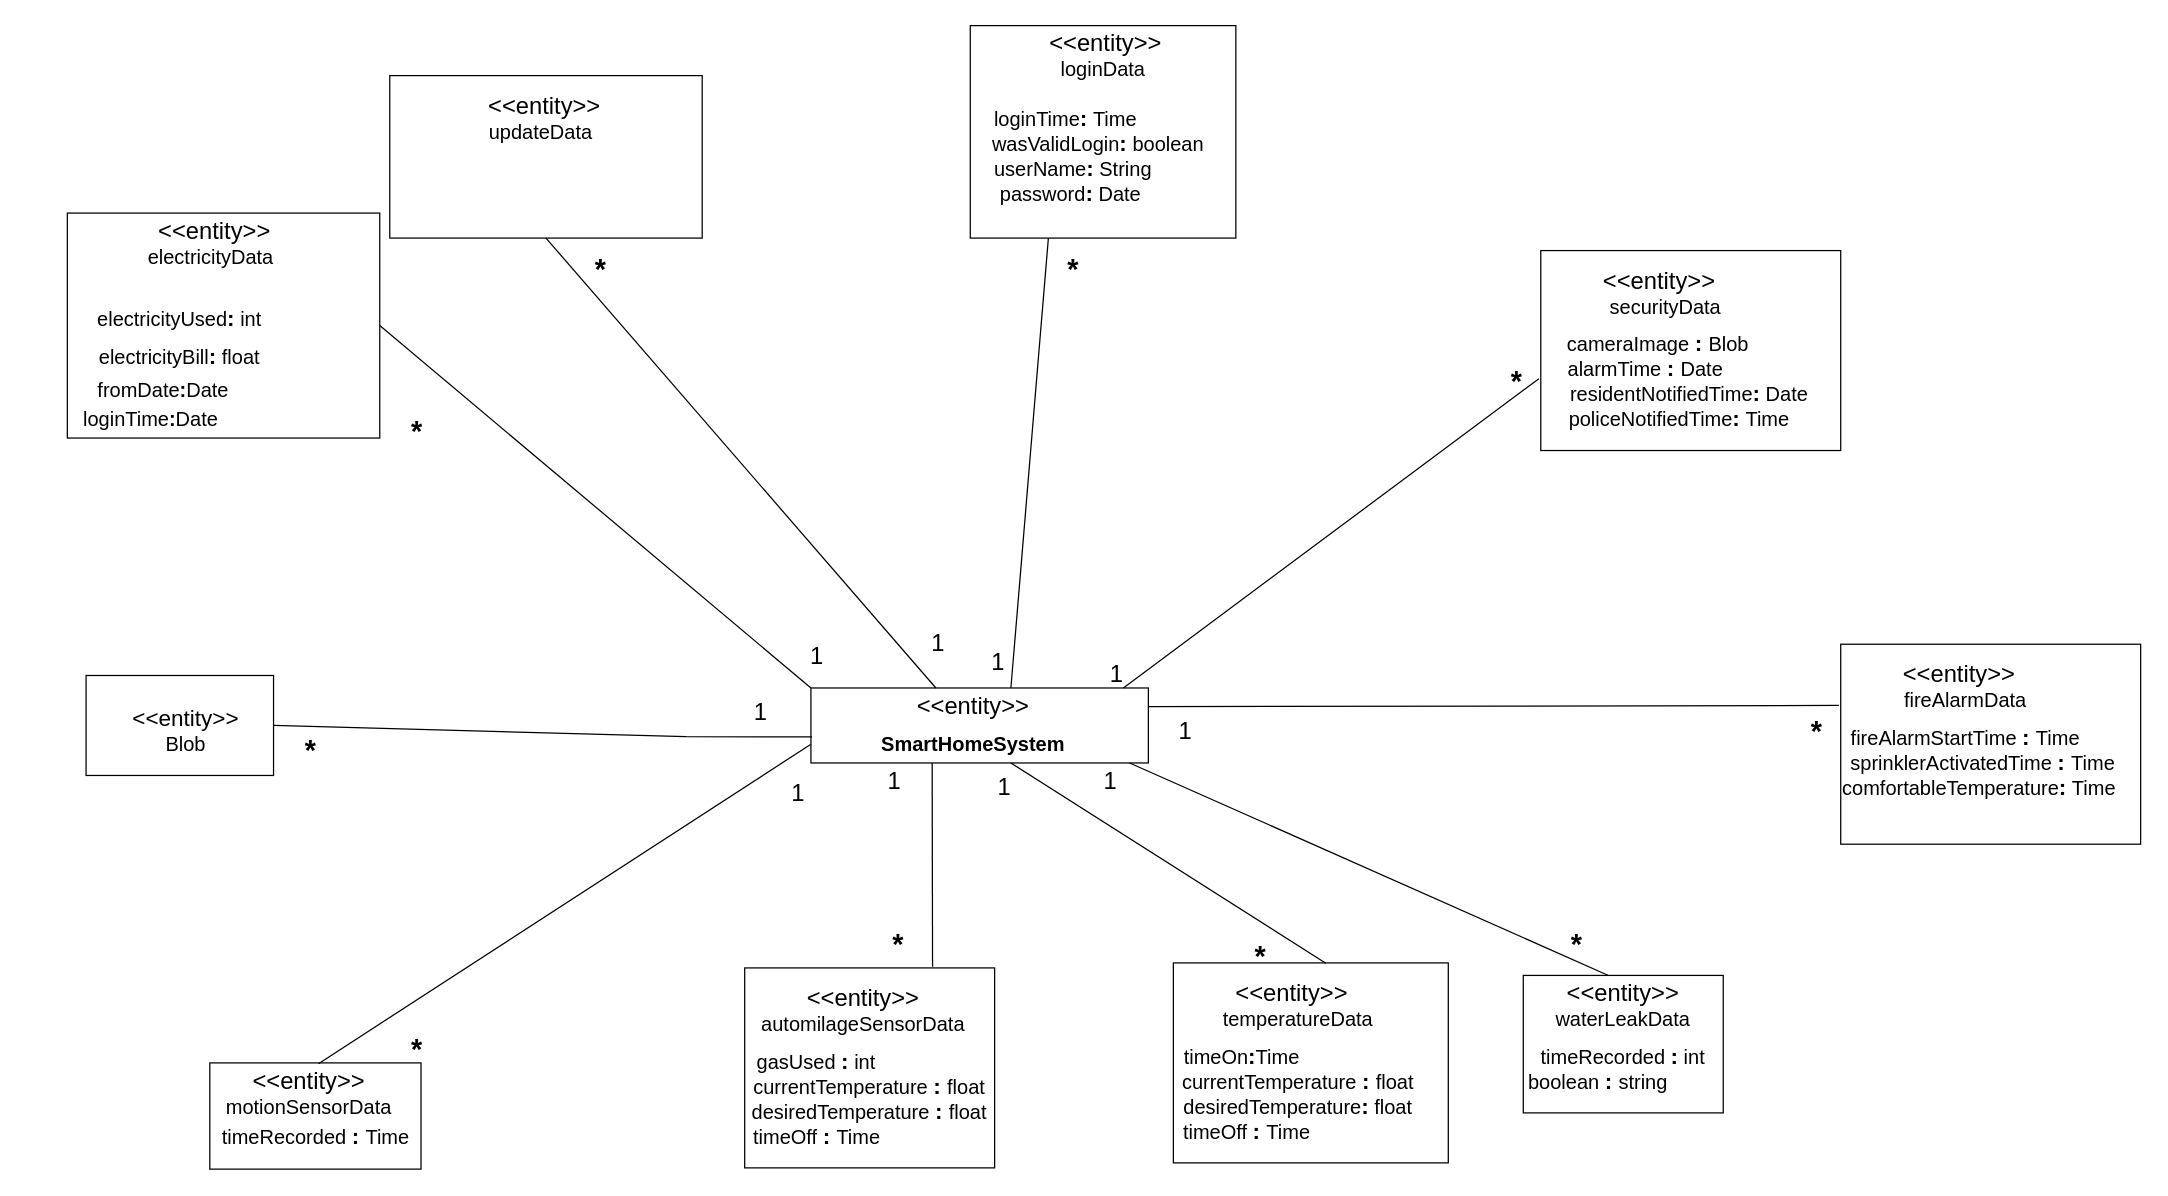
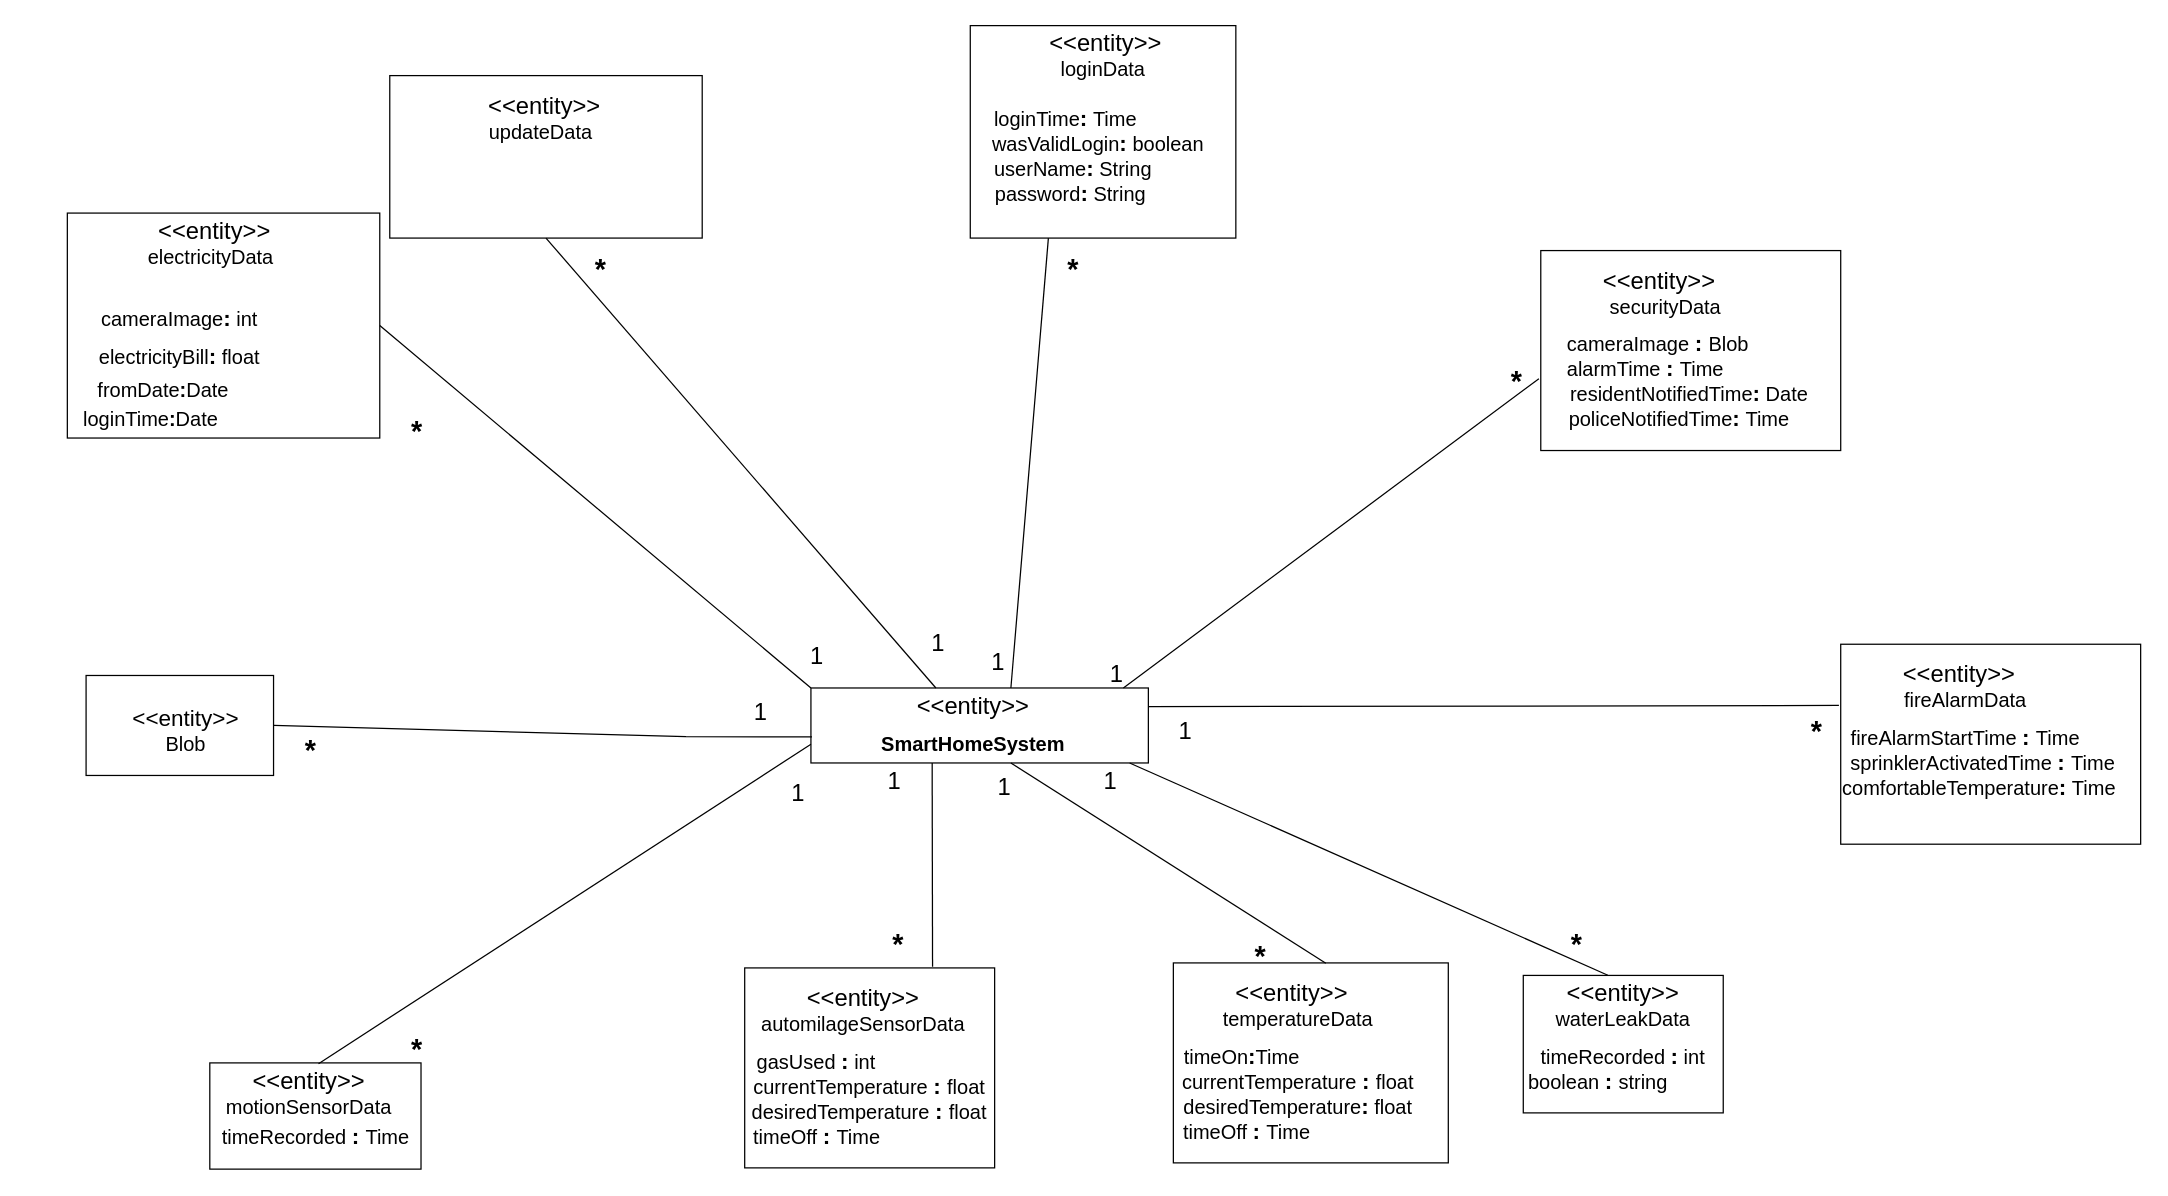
node "password: Date": label "password: Date" -> "password: String"
node "electricityUsed: int": label "electricityUsed: int" -> "cameraImage: int"
node "alarmTime : Date": label "alarmTime : Date" -> "alarmTime : Time"
